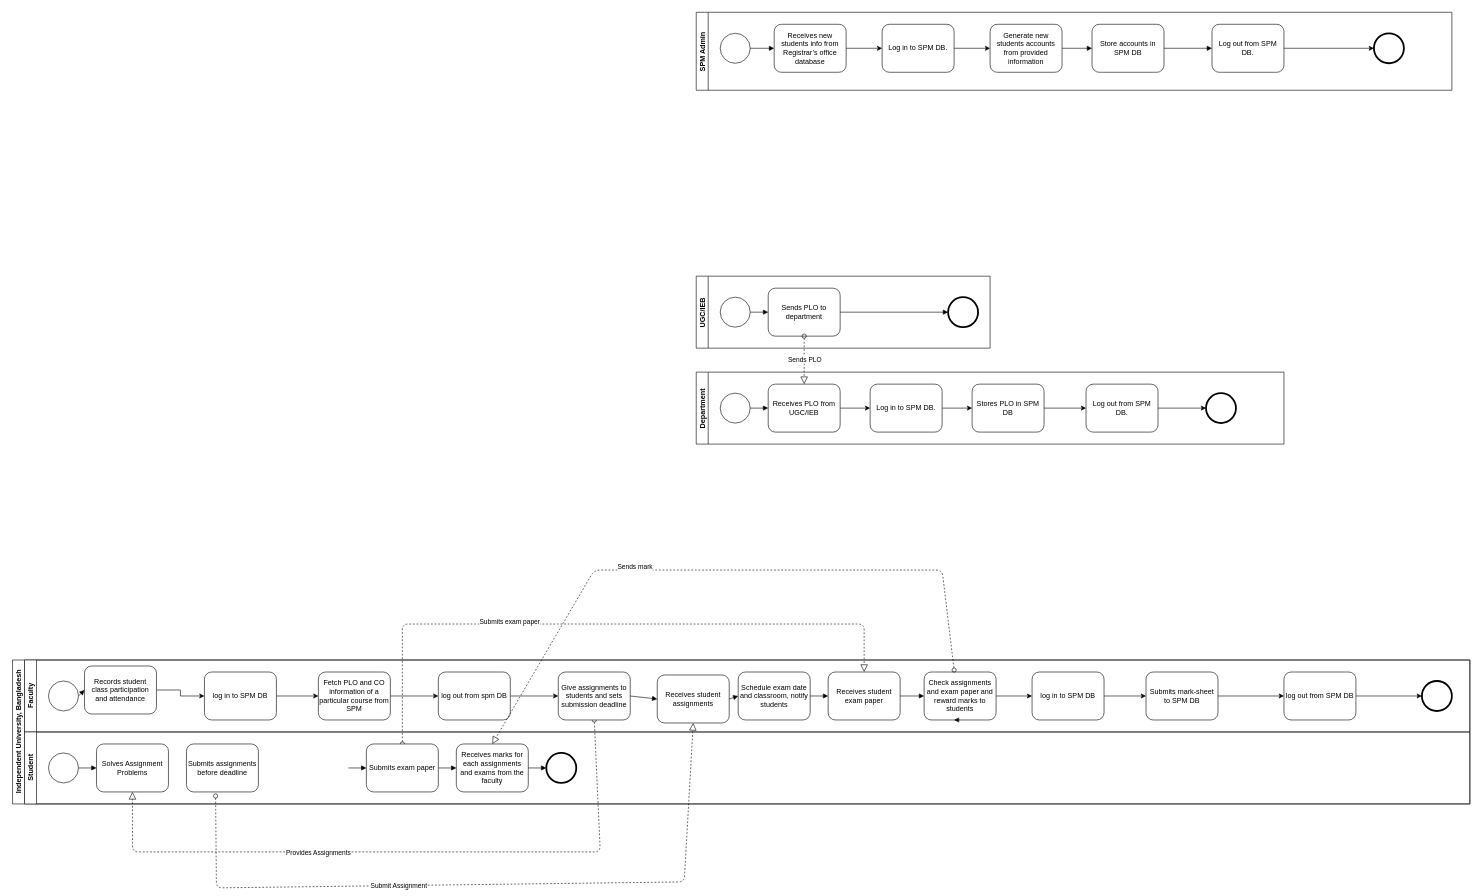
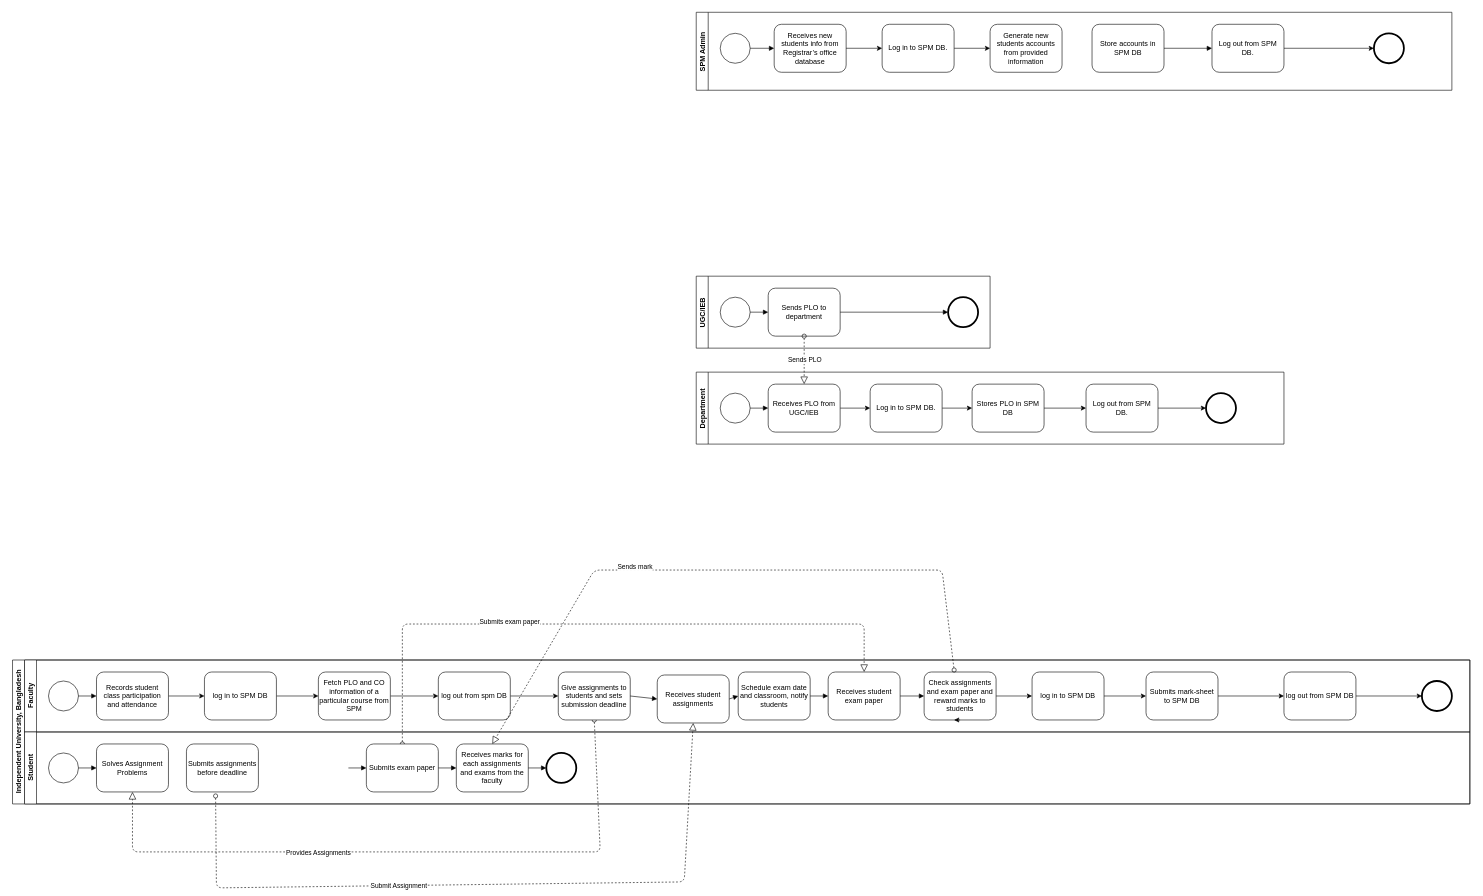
edge "Generate new students accounts from provided information" -> "Store accounts in SPM DB": removed
node "Records student class participation and attendance": moved (120, 690) -> (132, 696)
